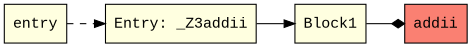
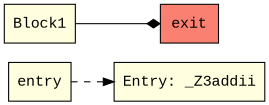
edge "Entry: _Z3addii" -> "Block1": removed
node "addii": label "addii" -> "exit"
